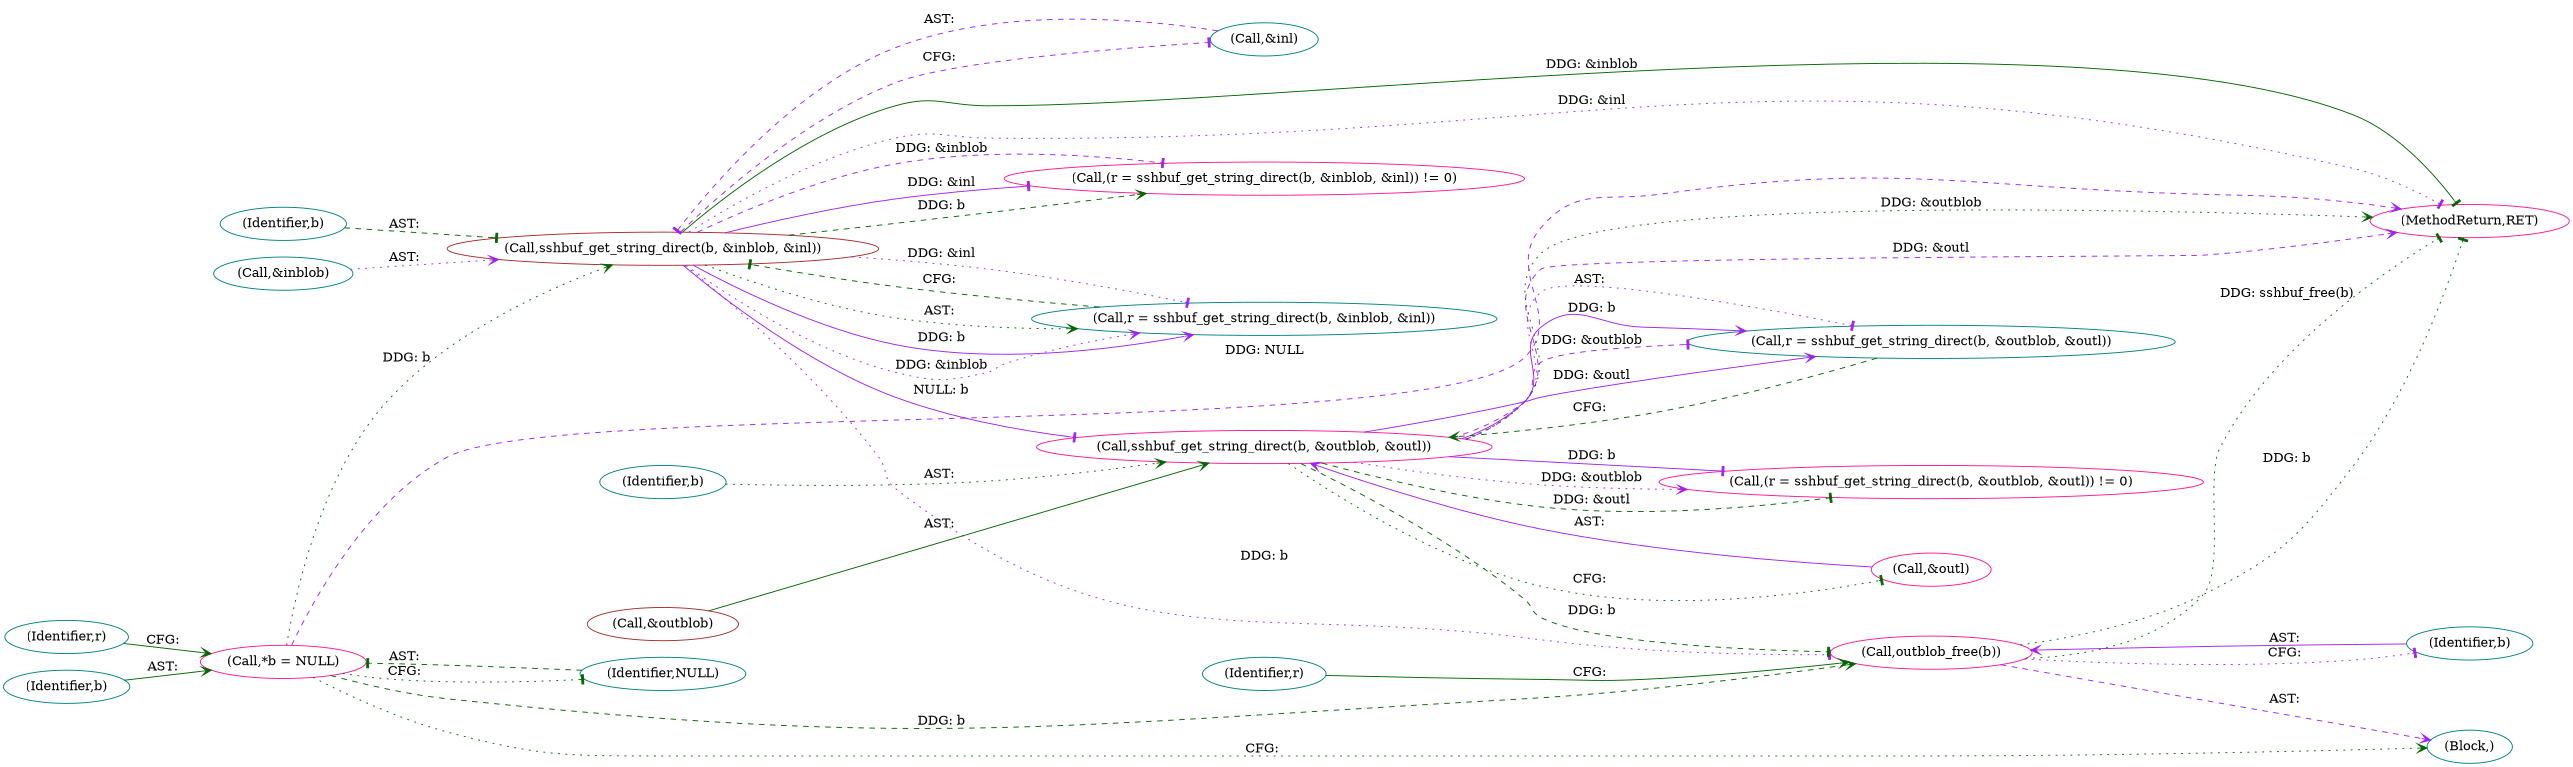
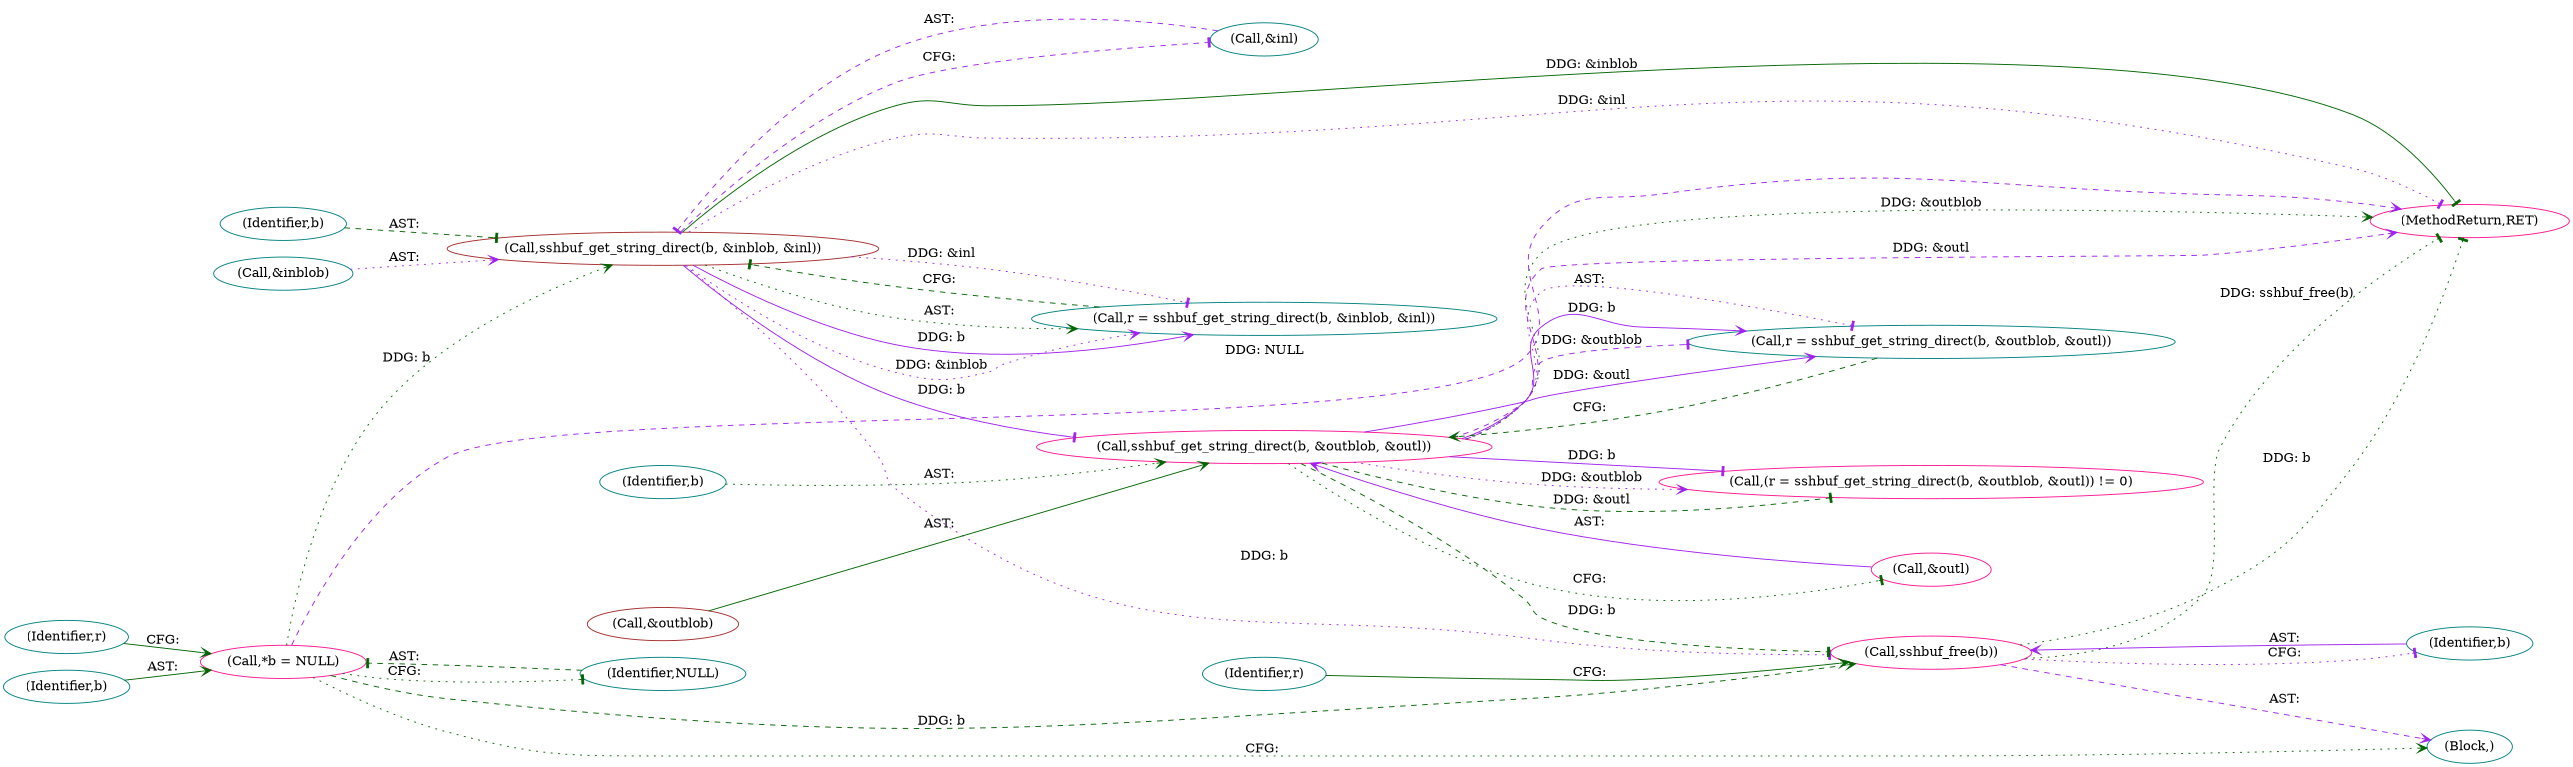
node "(Call,(r = sshbuf_get_string_direct(b, &inblob, &inl)) != 0)": removed
edge "(Call,sshbuf_get_string_direct(b, &inblob, &inl))" -> "(Call,sshbuf_get_string_direct(b, &outblob, &outl))": label "NULL: b" -> "DDG: b"
node "(Call,outblob_free(b))": label "(Call,outblob_free(b))" -> "(Call,sshbuf_free(b))"
